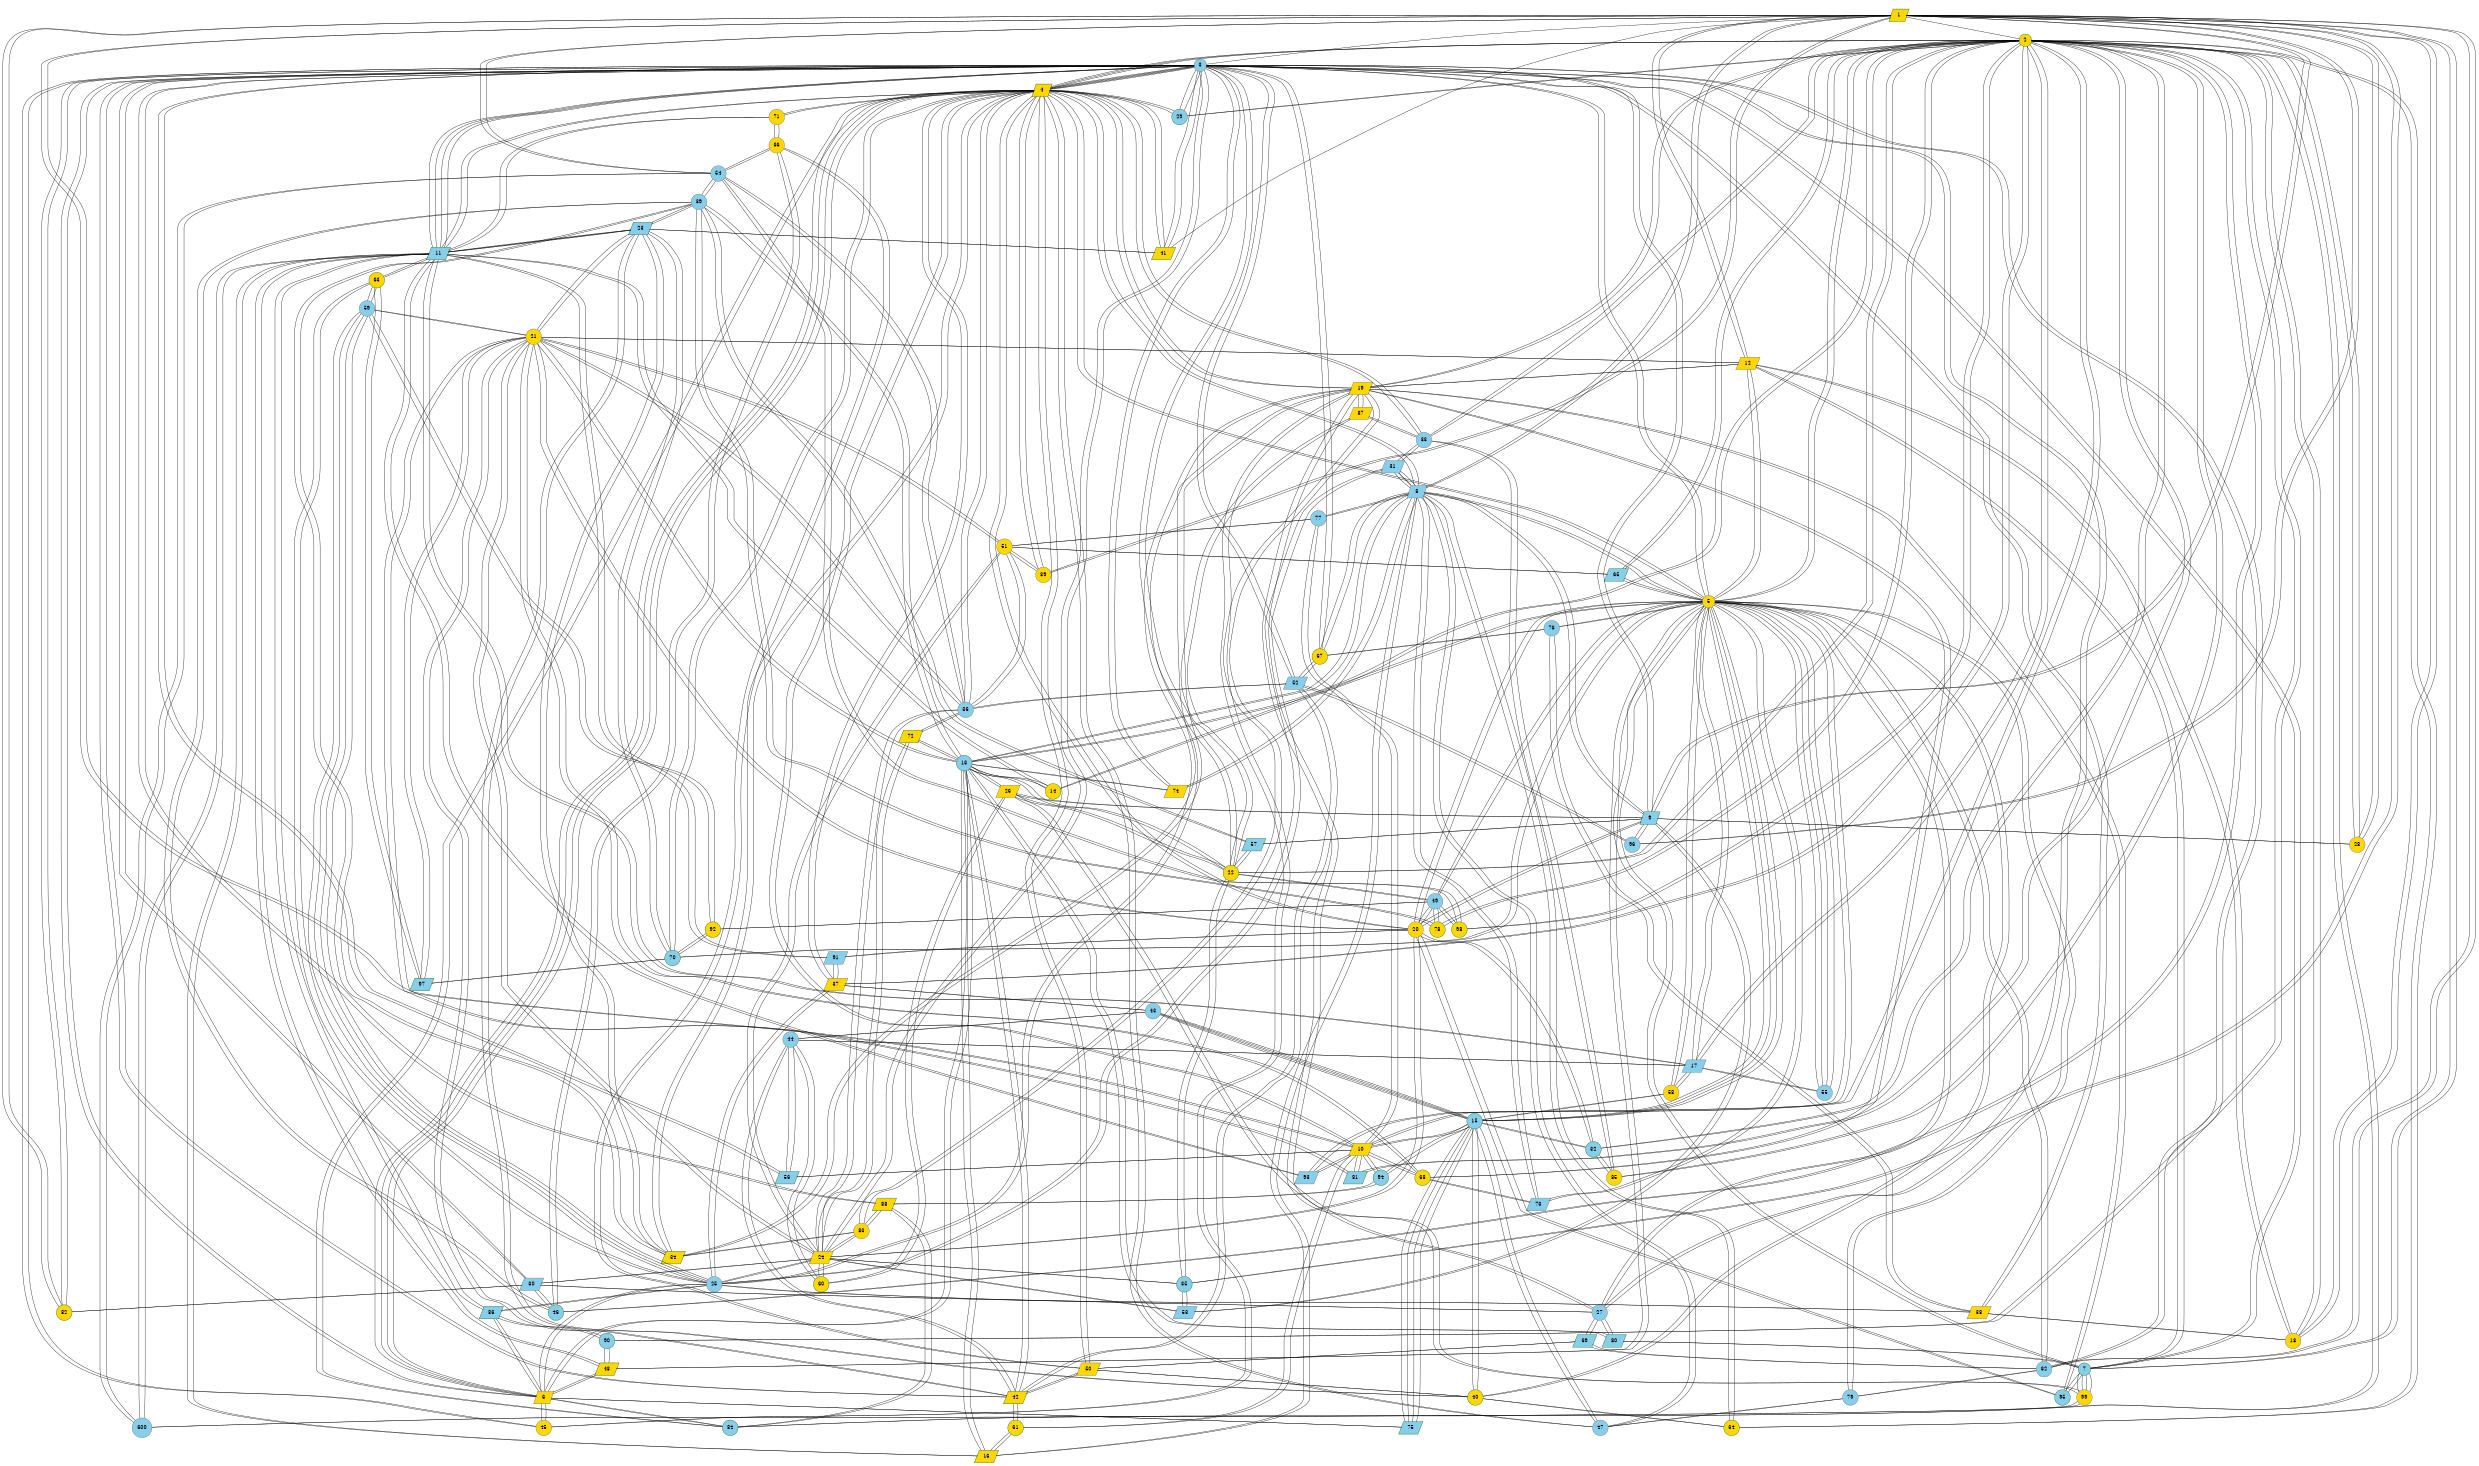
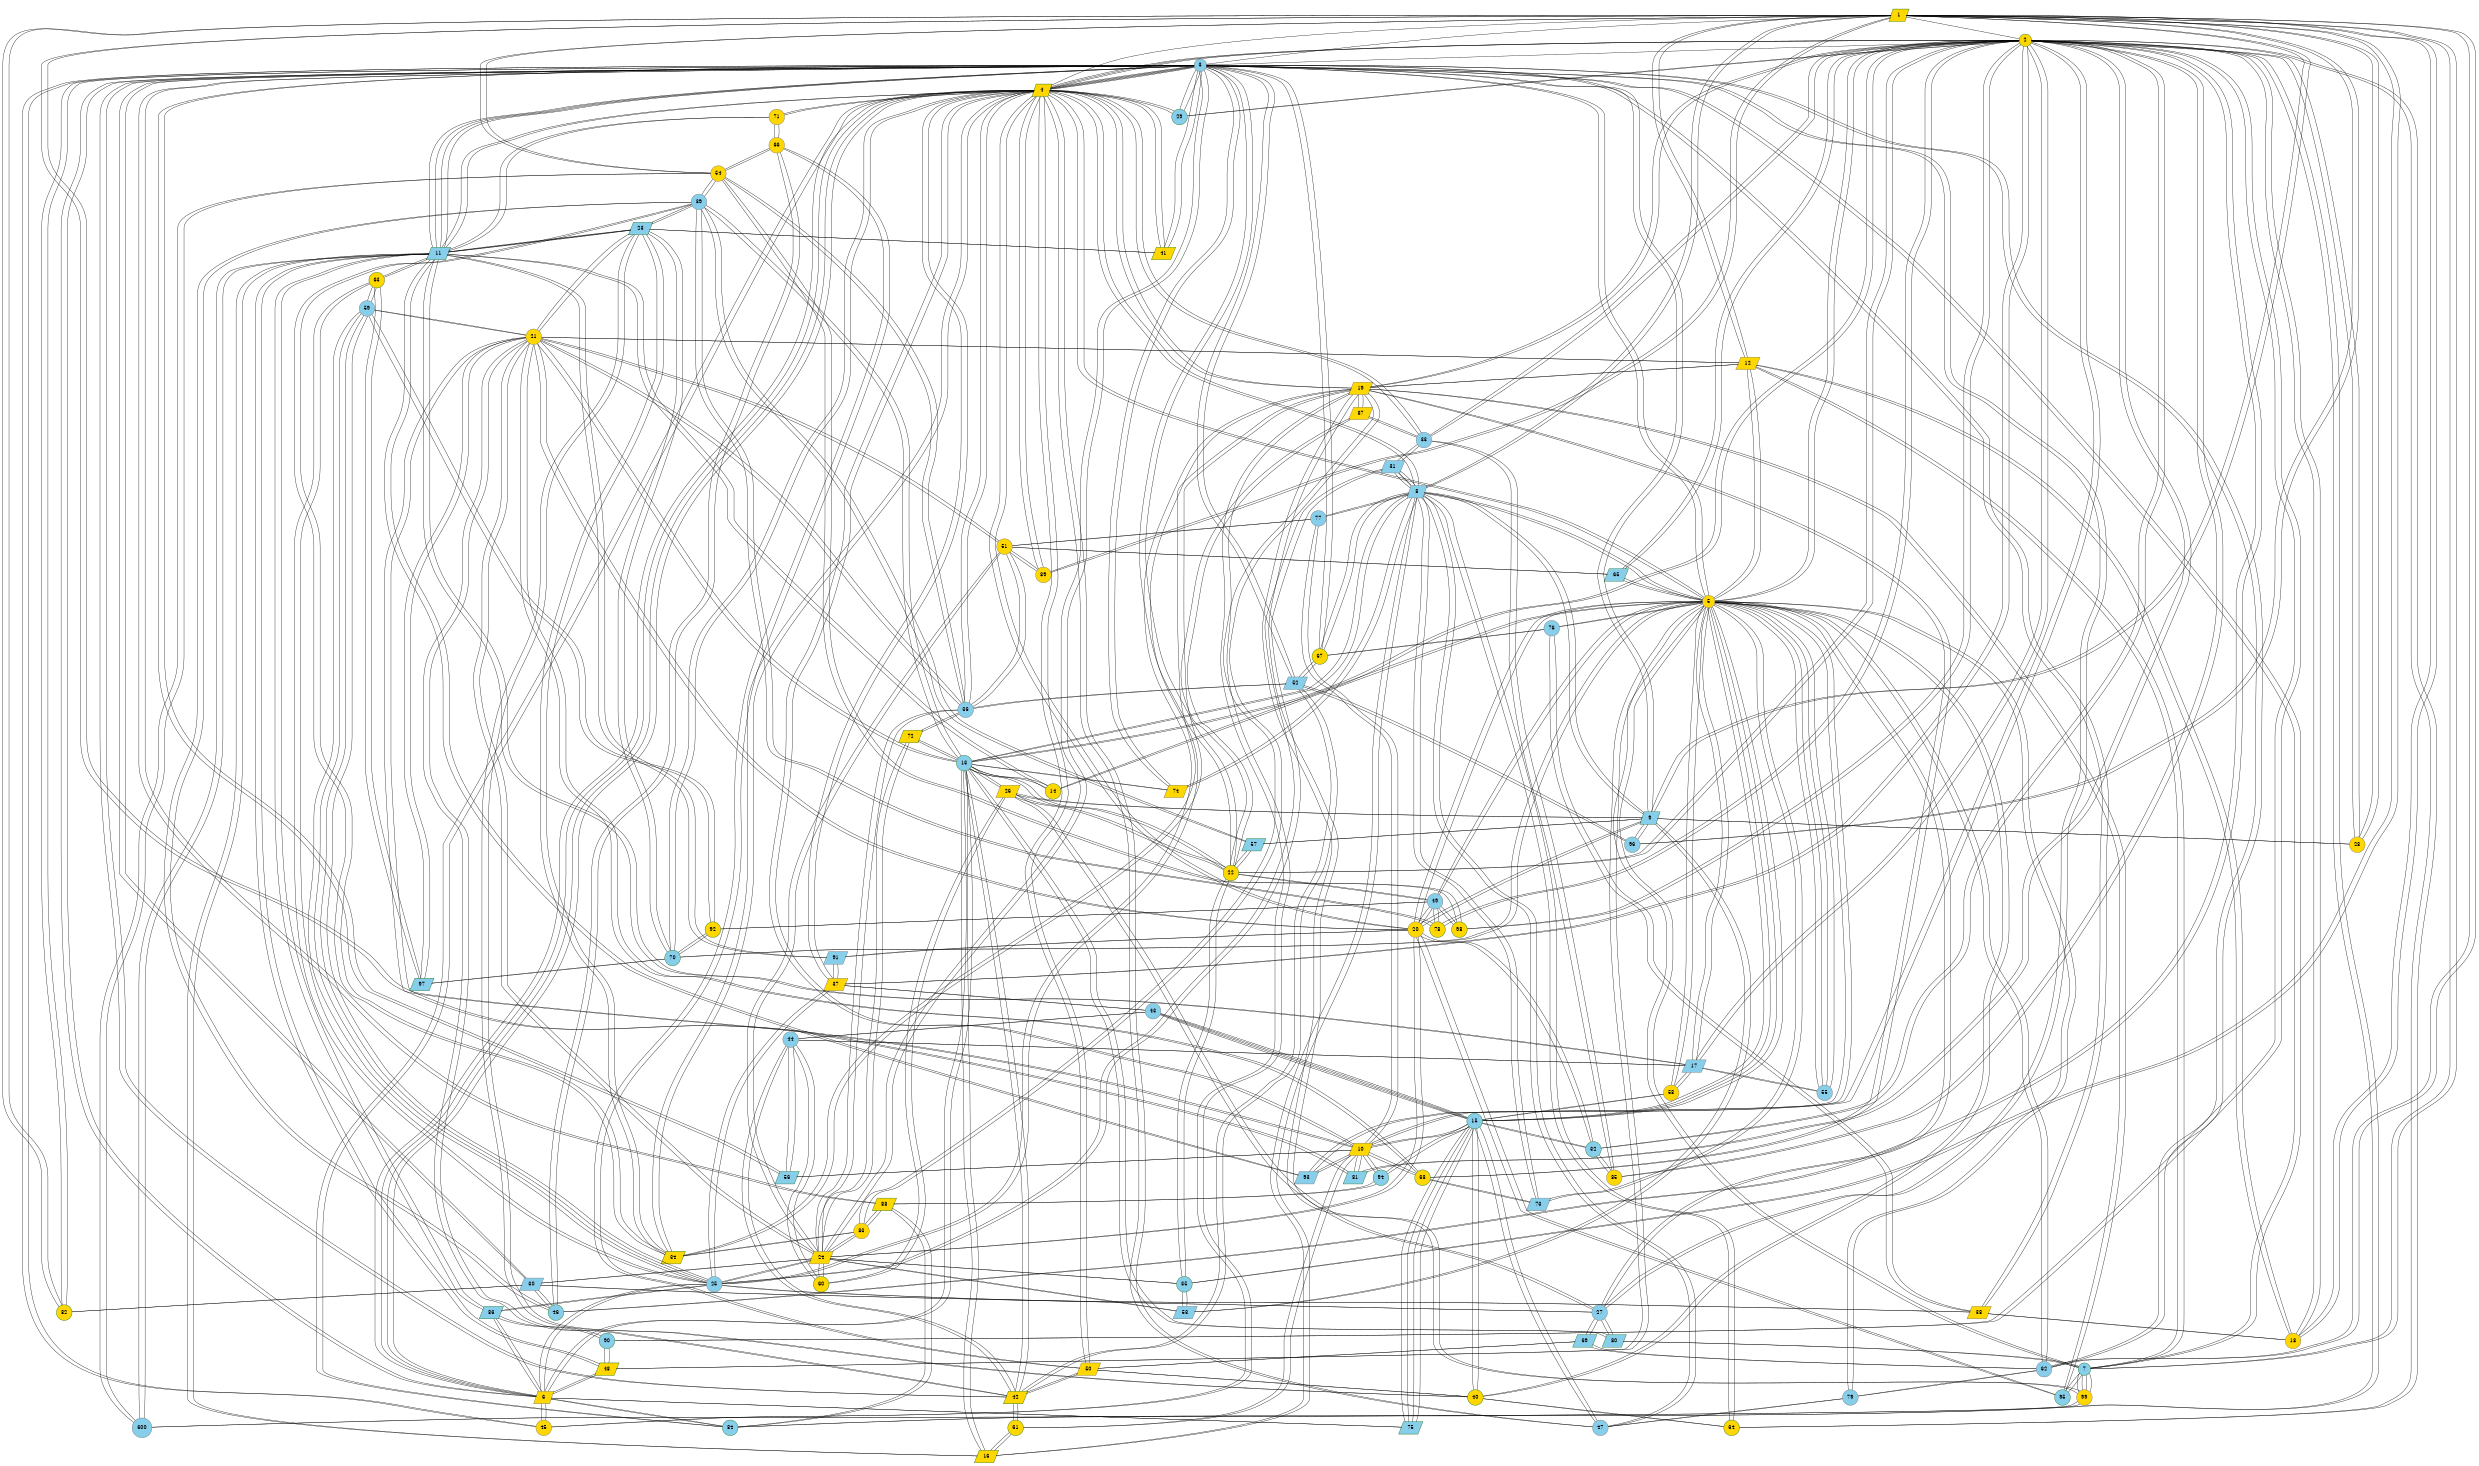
edge "2" -- "3": added
edge "1" -- "41": now "1" -- "4"
node "54": fillcolor skyblue -> gold
